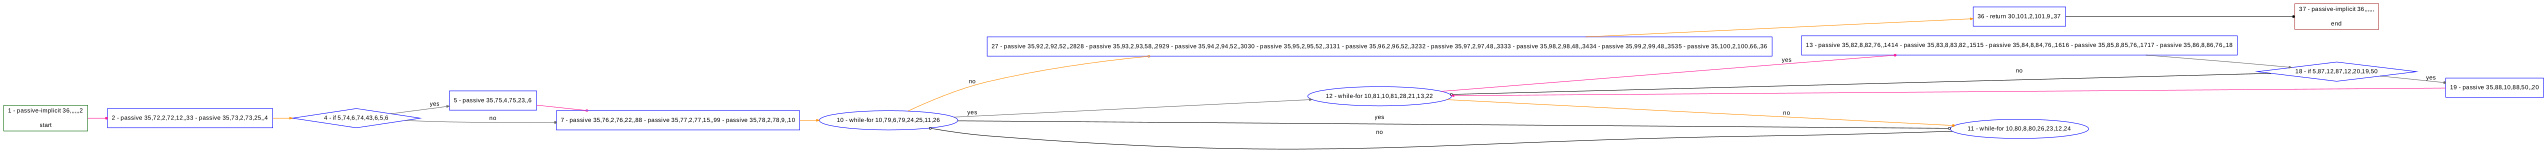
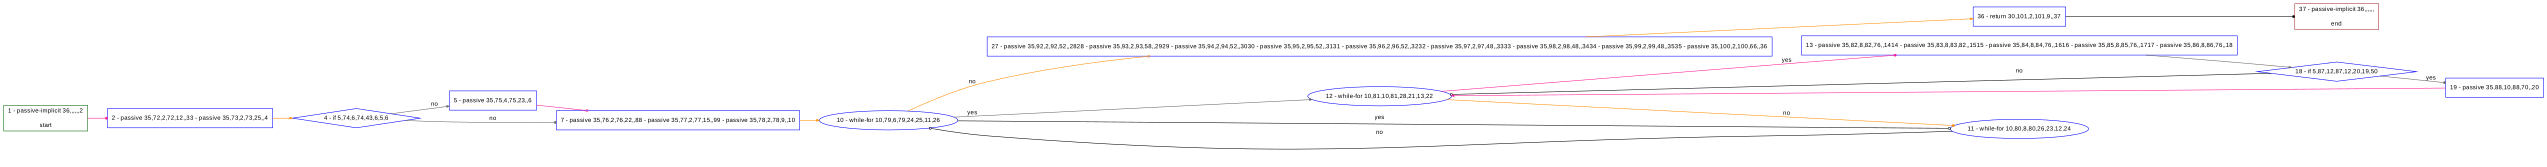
node "19 - passive 35,88,10,88,50,,20": label "19 - passive 35,88,10,88,50,,20" -> "19 - passive 35,88,10,88,70,,20"
edge "4 - if 5,74,6,74,43,6,5,6" -> "5 - passive 35,75,4,75,23,,6": label "yes" -> "no"
